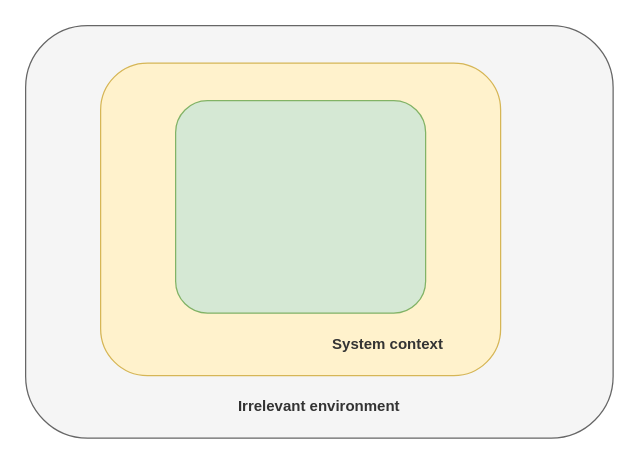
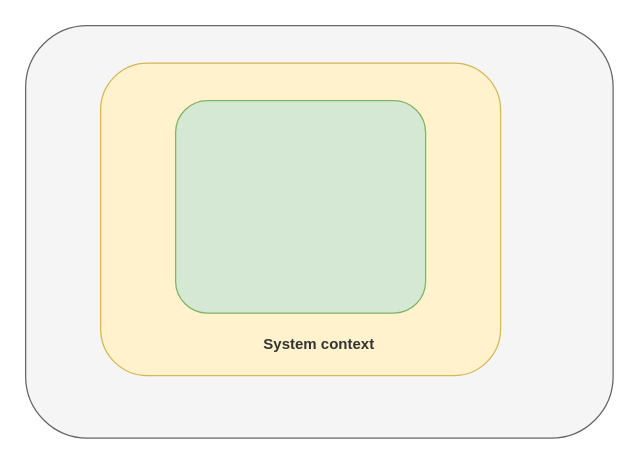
node "System context": moved (388, 344) -> (319, 344)
node "Irrelevant environment": removed
